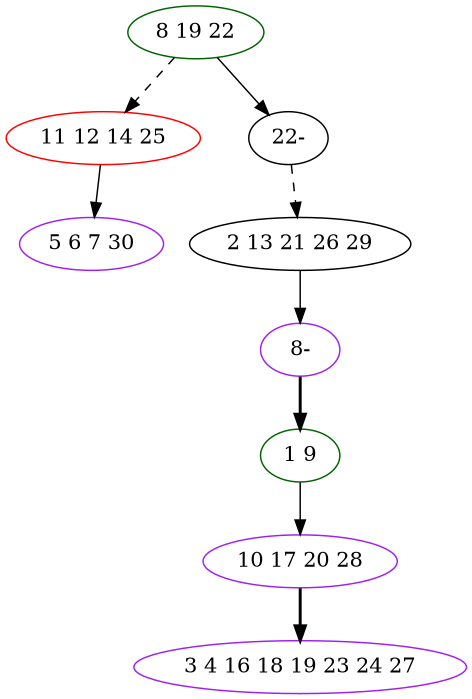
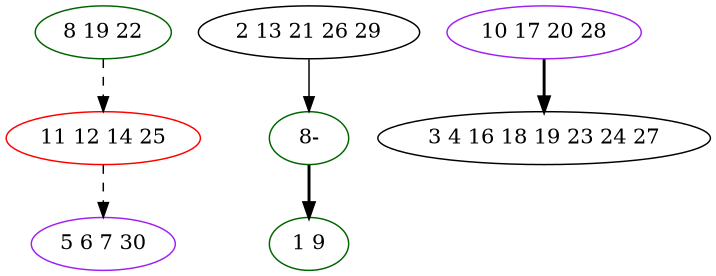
node "22-": removed
edge "11 12 14 25" -> "5 6 7 30": style solid -> dashed
node "8-": color purple -> darkgreen
edge "1 9" -> "10 17 20 28": removed
node "3 4 16 18 19 23 24 27": color purple -> black
